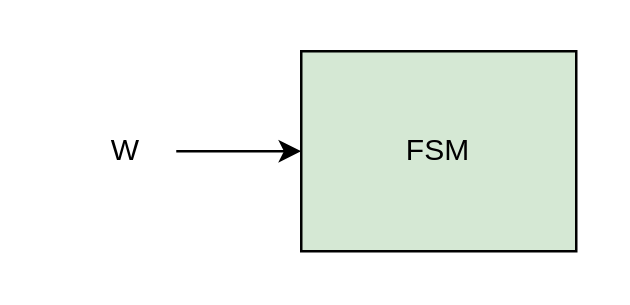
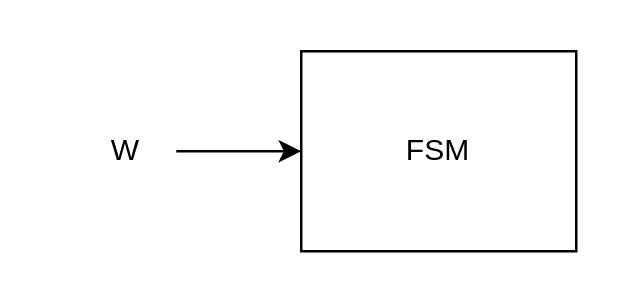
node "FSM": fillcolor #d5e8d4 -> #ffffff
